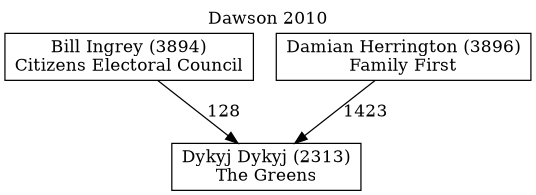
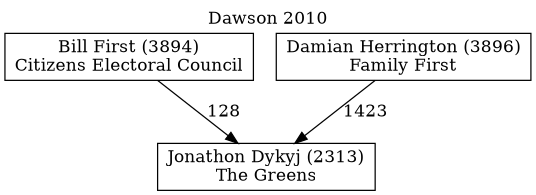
node "Bill Ingrey (3894) Citizens Electoral Council": label "Bill Ingrey (3894) Citizens Electoral Council" -> "Bill First (3894) Citizens Electoral Council"
node "Dykyj Dykyj (2313) The Greens": label "Dykyj Dykyj (2313) The Greens" -> "Jonathon Dykyj (2313) The Greens"
